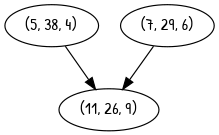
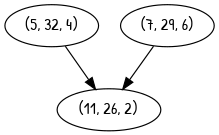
node "(5, 38, 4)": label "(5, 38, 4)" -> "(5, 32, 4)"
node "(11, 26, 9)": label "(11, 26, 9)" -> "(11, 26, 2)"
